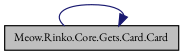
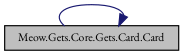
node "Meow.Rinko.Core.Gets.Card.Card": label "Meow.Rinko.Core.Gets.Card.Card" -> "Meow.Gets.Core.Gets.Card.Card"
